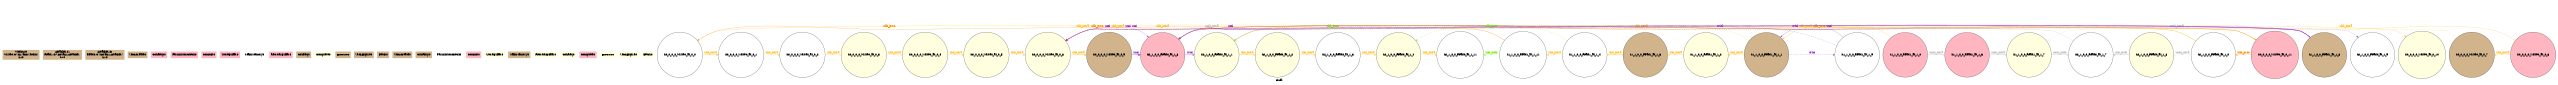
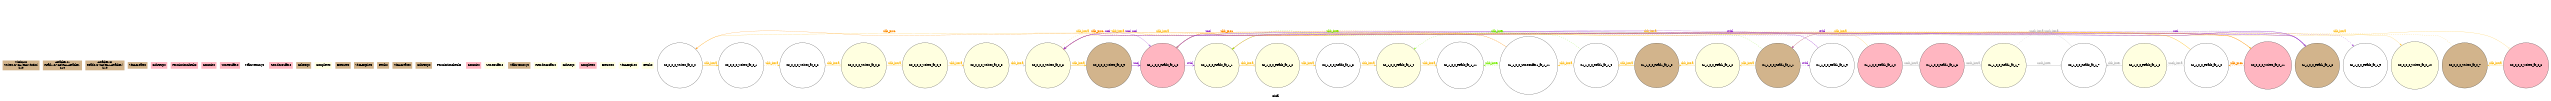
edge "n1_1_0_0_Read1_at_1_8" -> "n2_1_0_0_Read0_at_1_8": reversed
node "n1_1_0_0_Read1_at_1_11": label "n1_1_0_0_Read1_at_1_11" -> "n1_1_0_0_StoreBuffer1_at_1_11"
